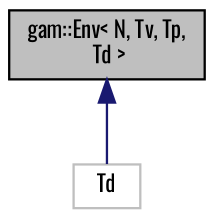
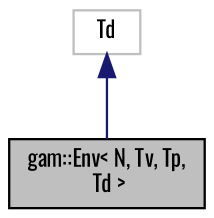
edge "Td" -> "gam::Env< N, Tv, Tp, Td >": reversed
